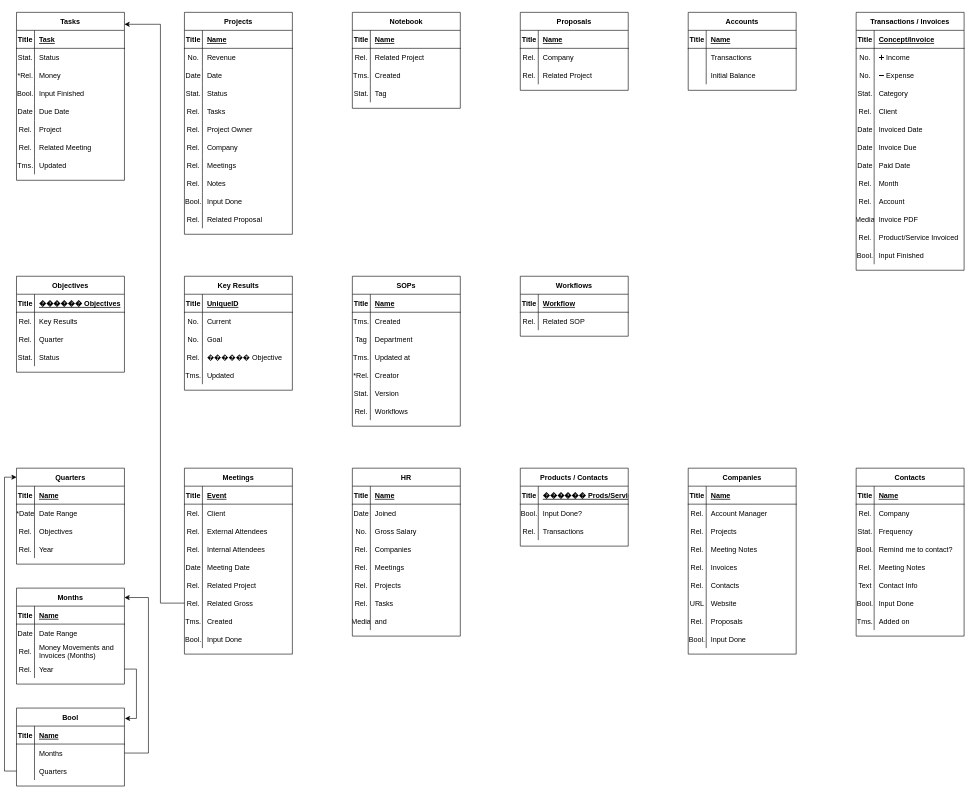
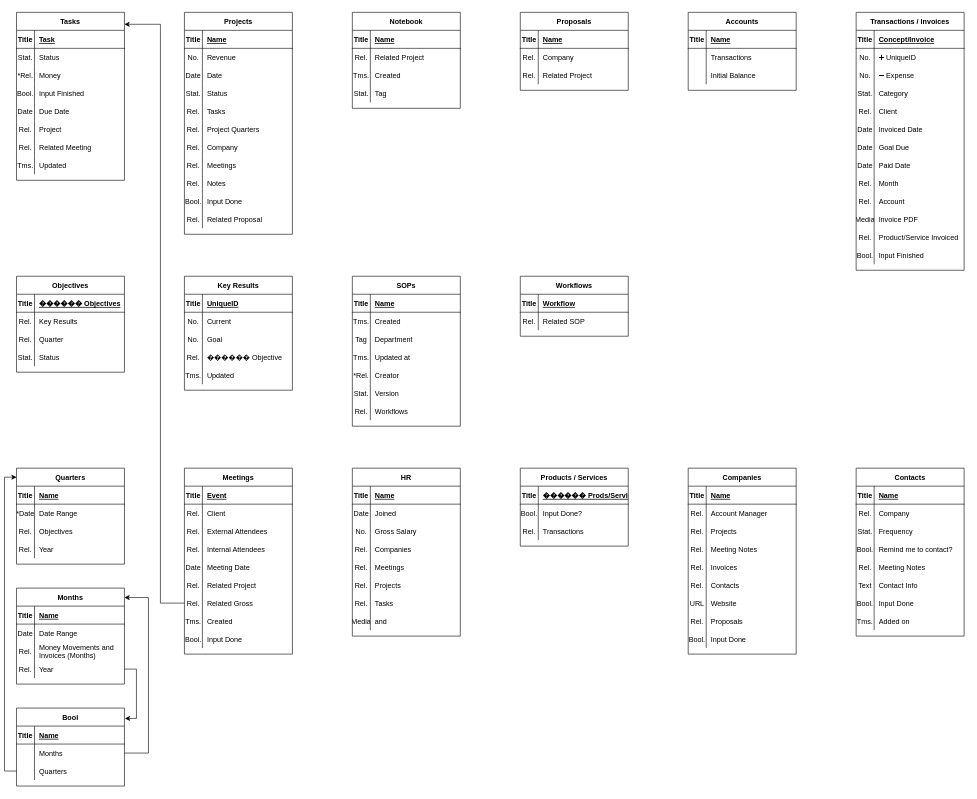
node "➕ Income": label "➕ Income" -> "➕ UniqueID"
node "Project Owner": label "Project Owner" -> "Project Quarters"
node "Invoice Due": label "Invoice Due" -> "Goal Due"
node "Products / Contacts": label "Products / Contacts" -> "Products / Services"
